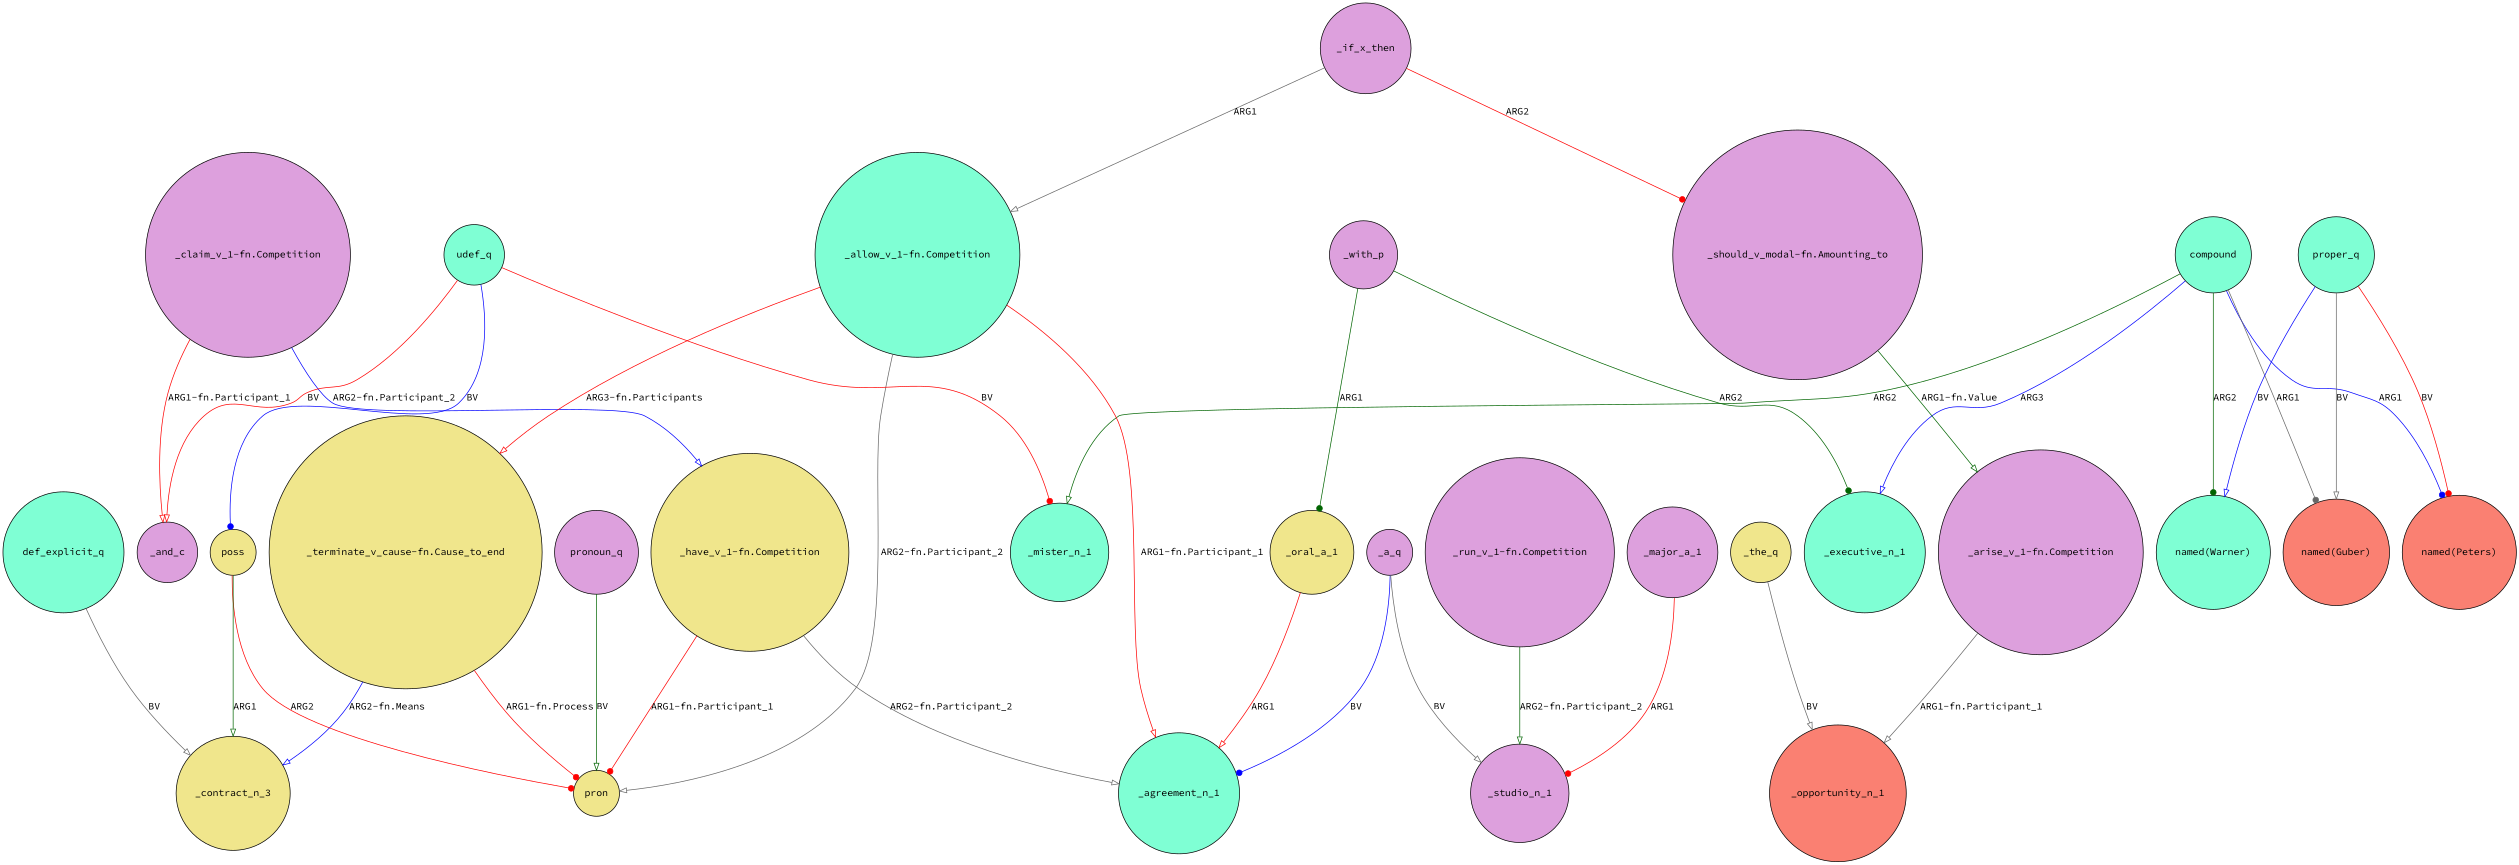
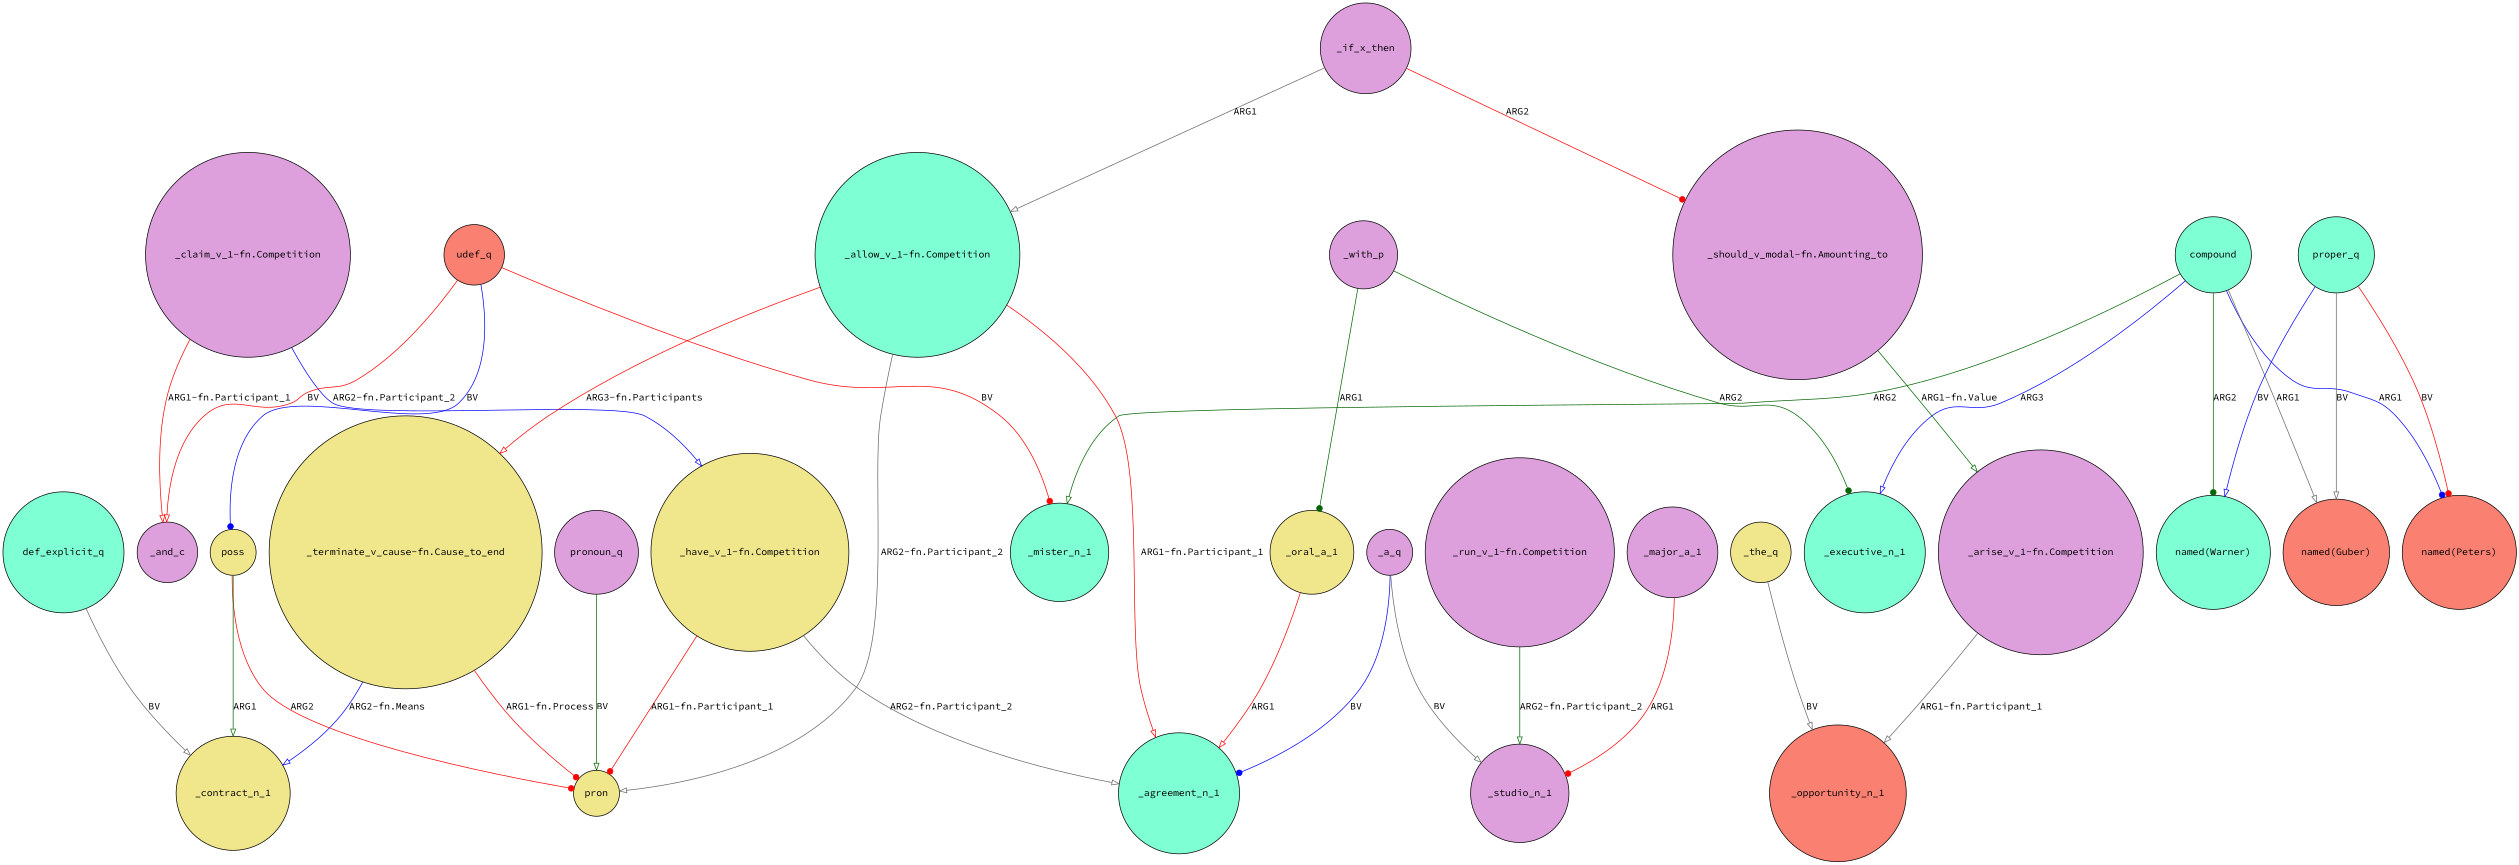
node "udef_q": fillcolor aquamarine -> salmon
edge "compound" -> "named(Guber)": arrowhead dot -> onormal
node "_contract_n_3": label "_contract_n_3" -> "_contract_n_1"
